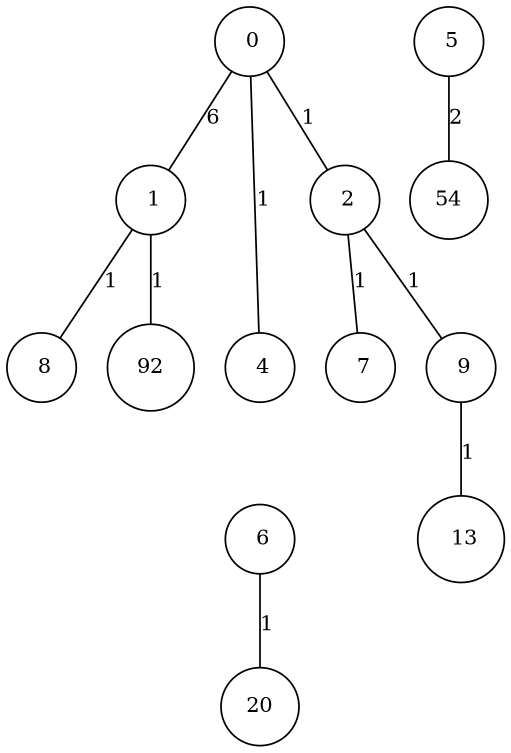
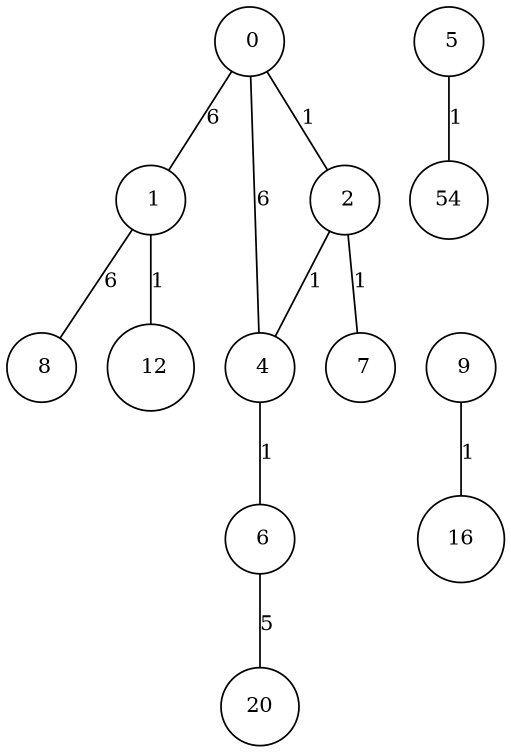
edge "5" -- "54": label "2" -> "1"
edge "0" -- "4": label "1" -> "6"
edge "1" -- "8": label "1" -> "6"
edge "2" -- "9": now "2" -- "4"
node "92": label "92" -> "12"
edge "4" -- "6": added, label "1"
node "13": label "13" -> "16"
edge "6" -- "20": label "1" -> "5"
